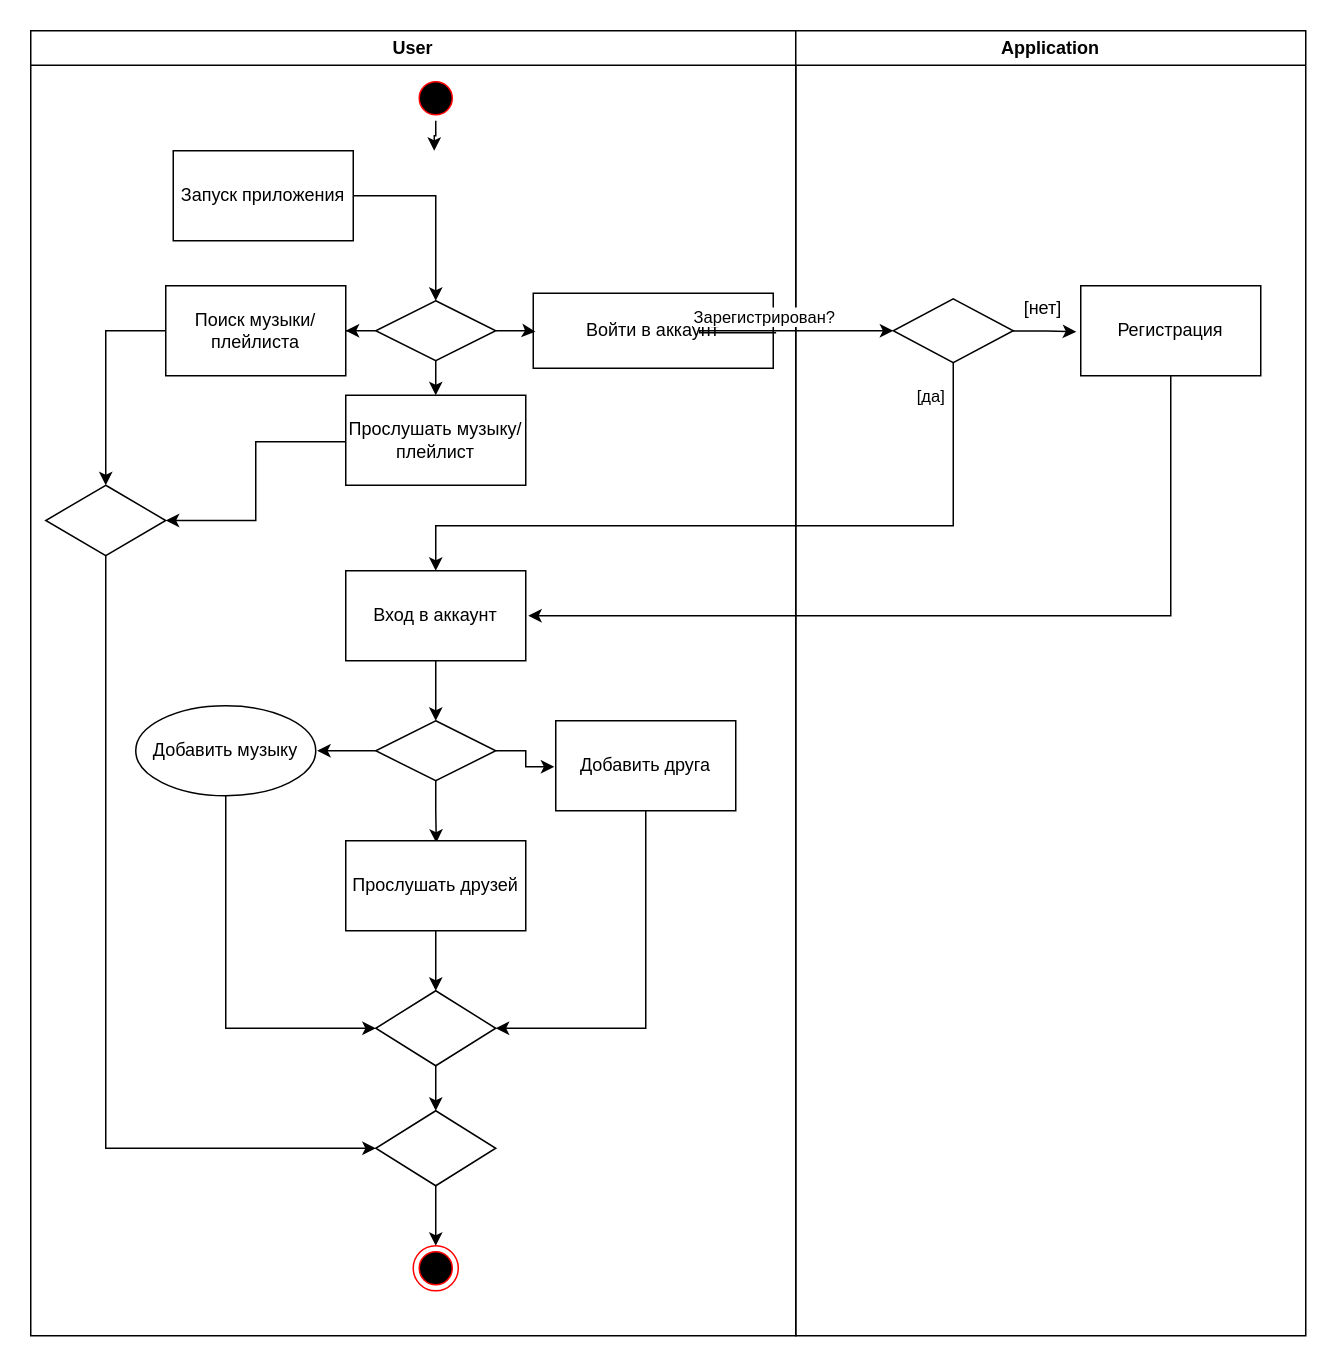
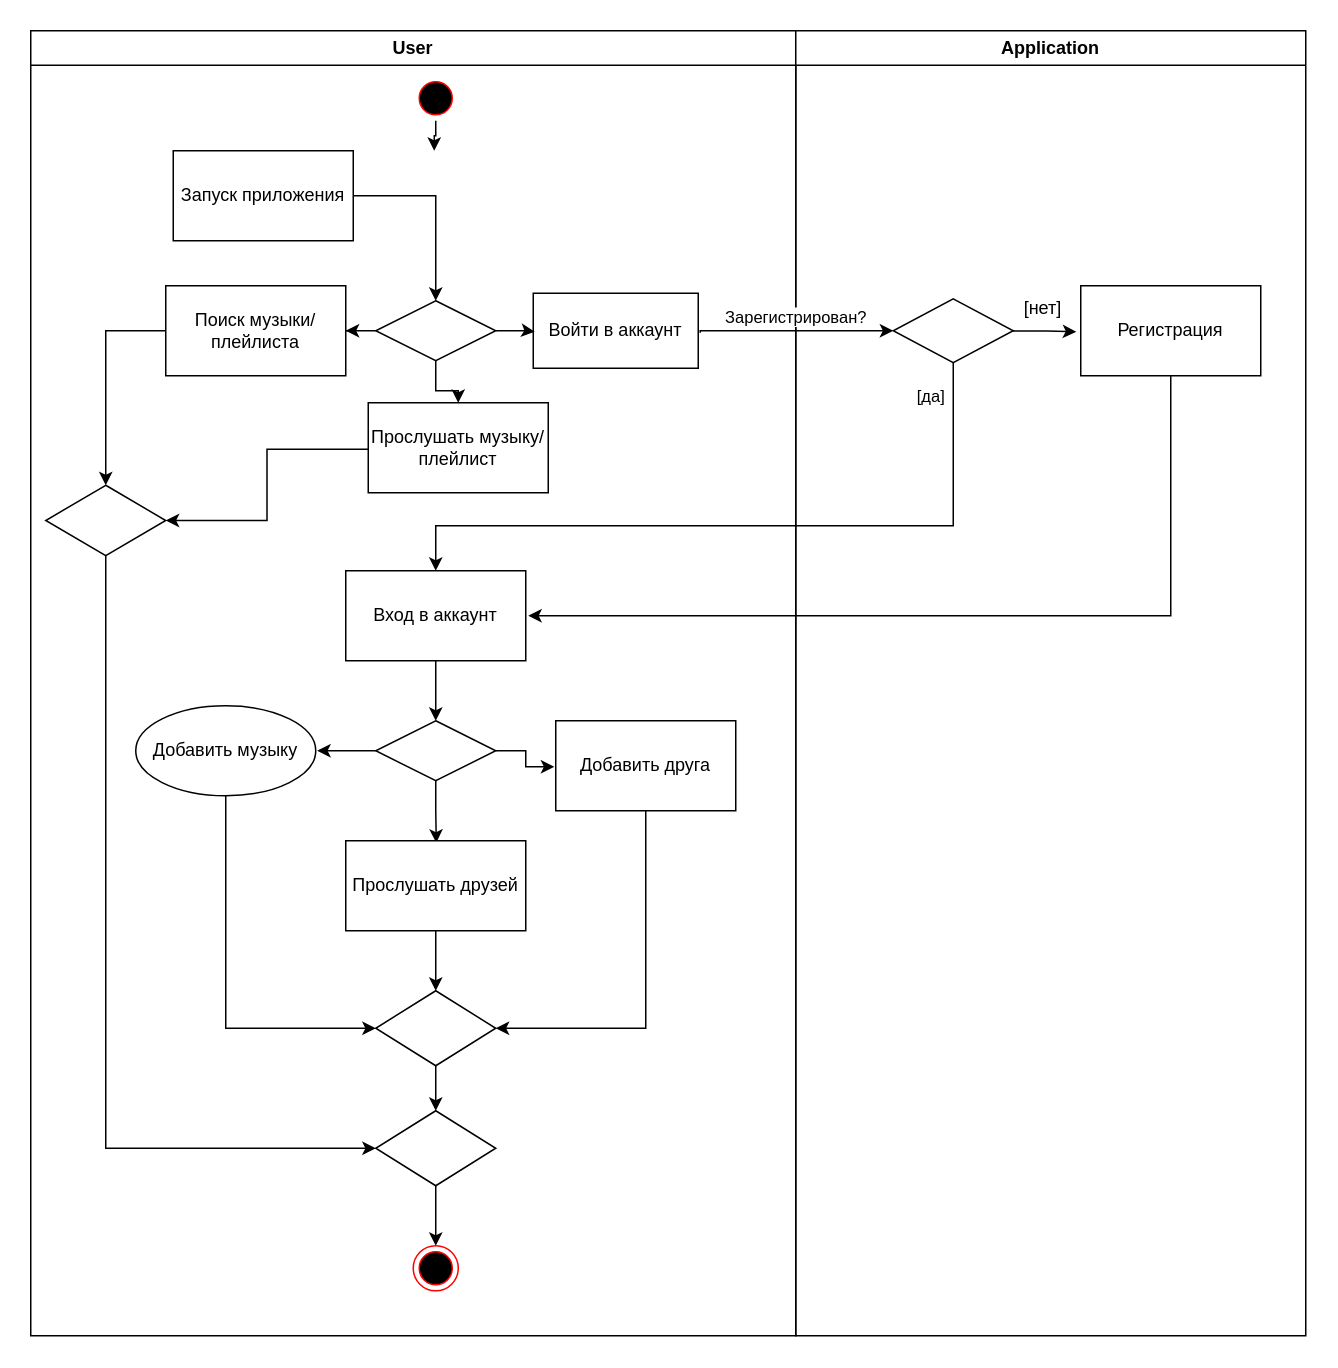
node "Войти в аккаунт": size 240x75 -> 165x75
node "Прослушать музыку/плейлист": moved (436, 440) -> (458, 448)
